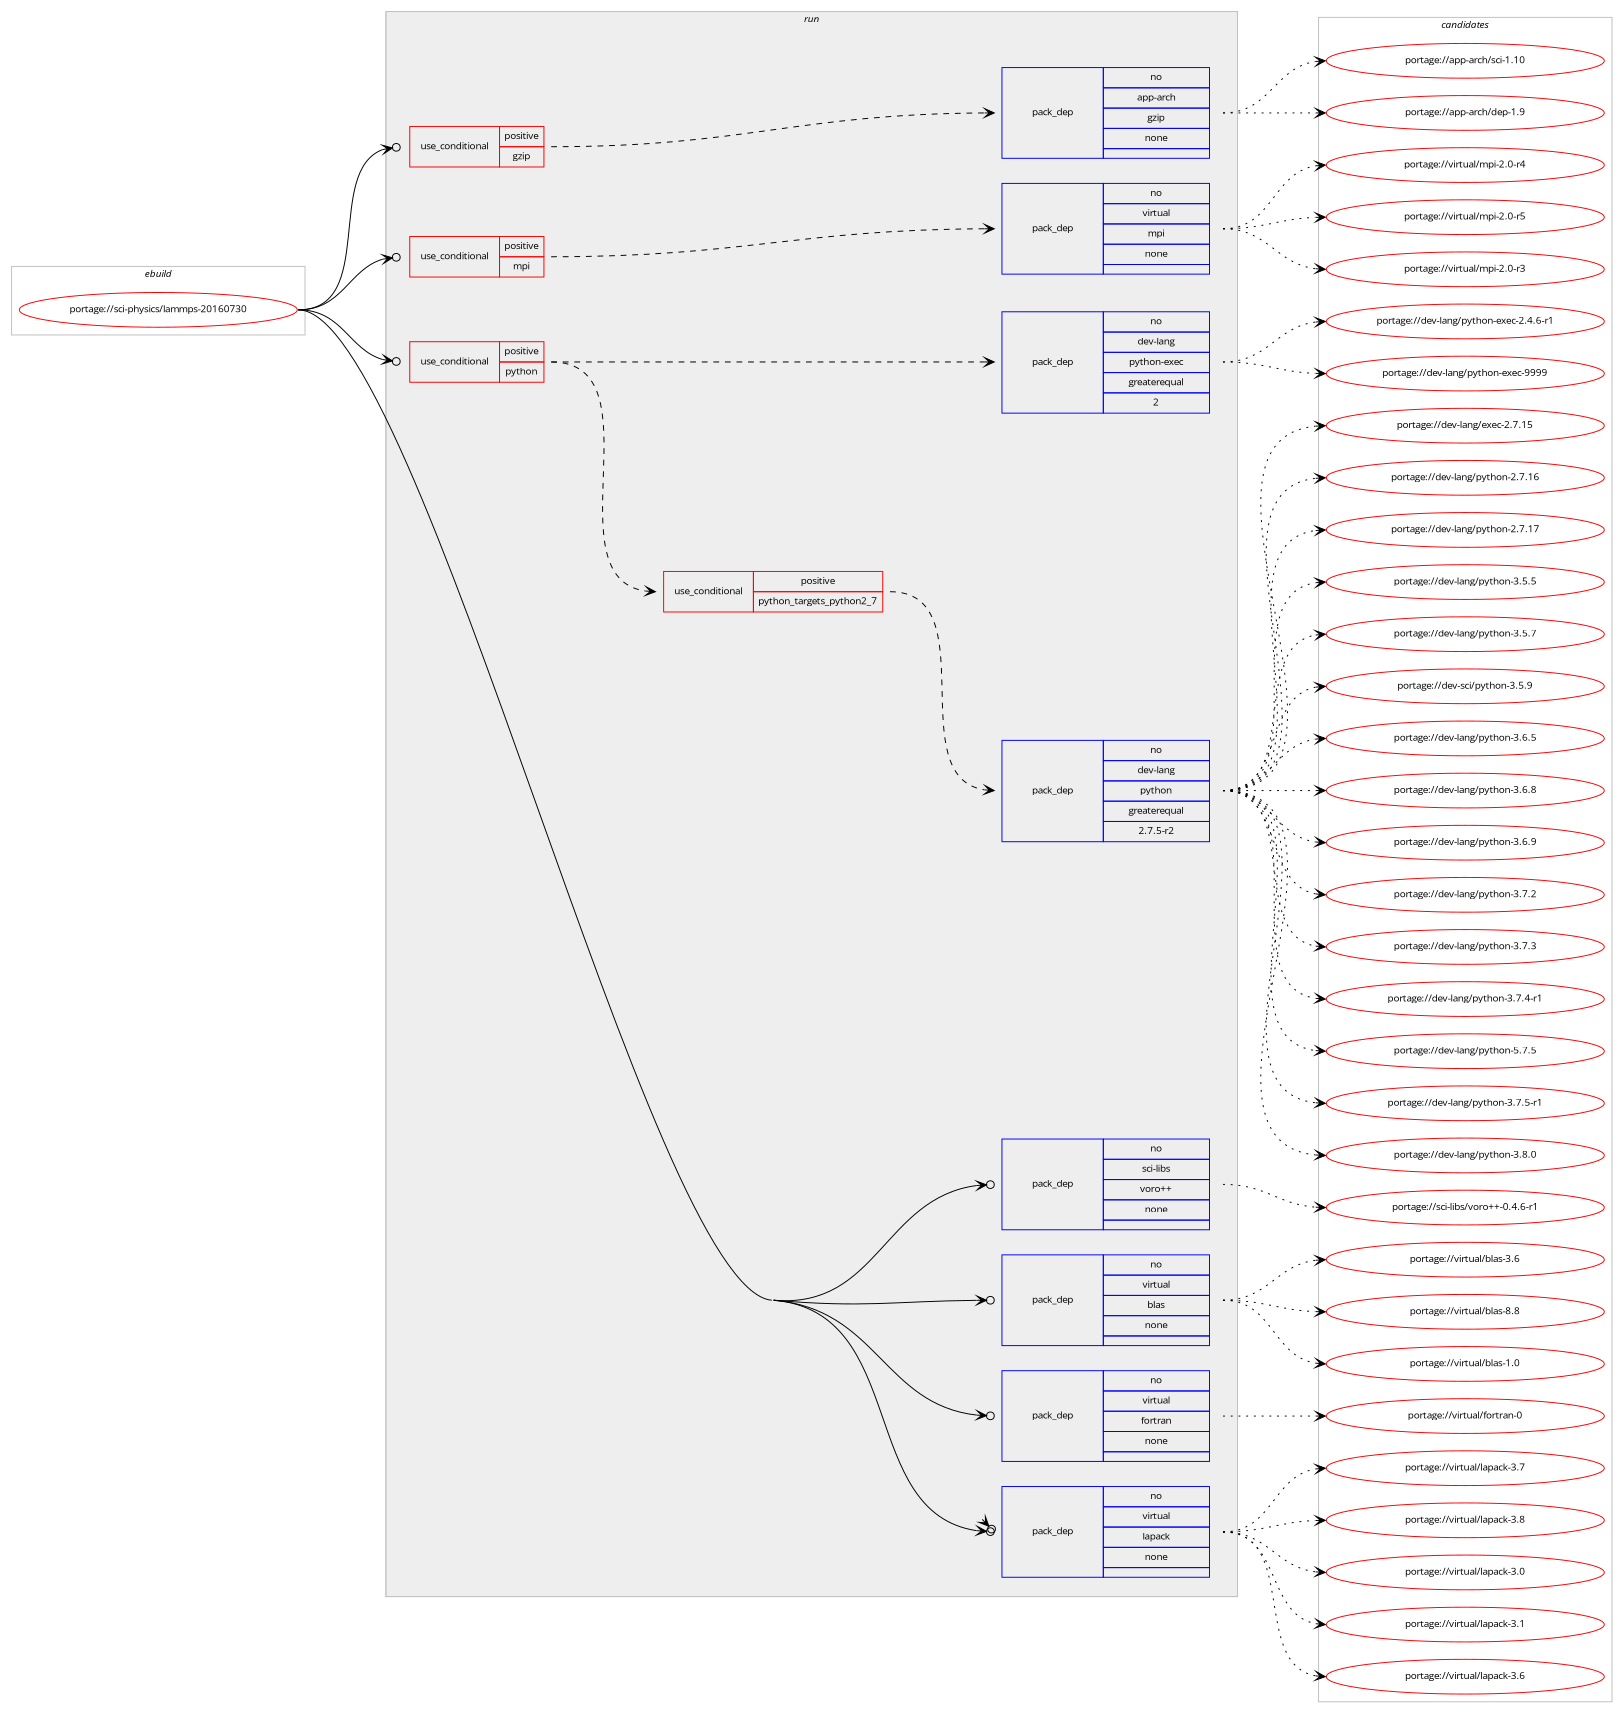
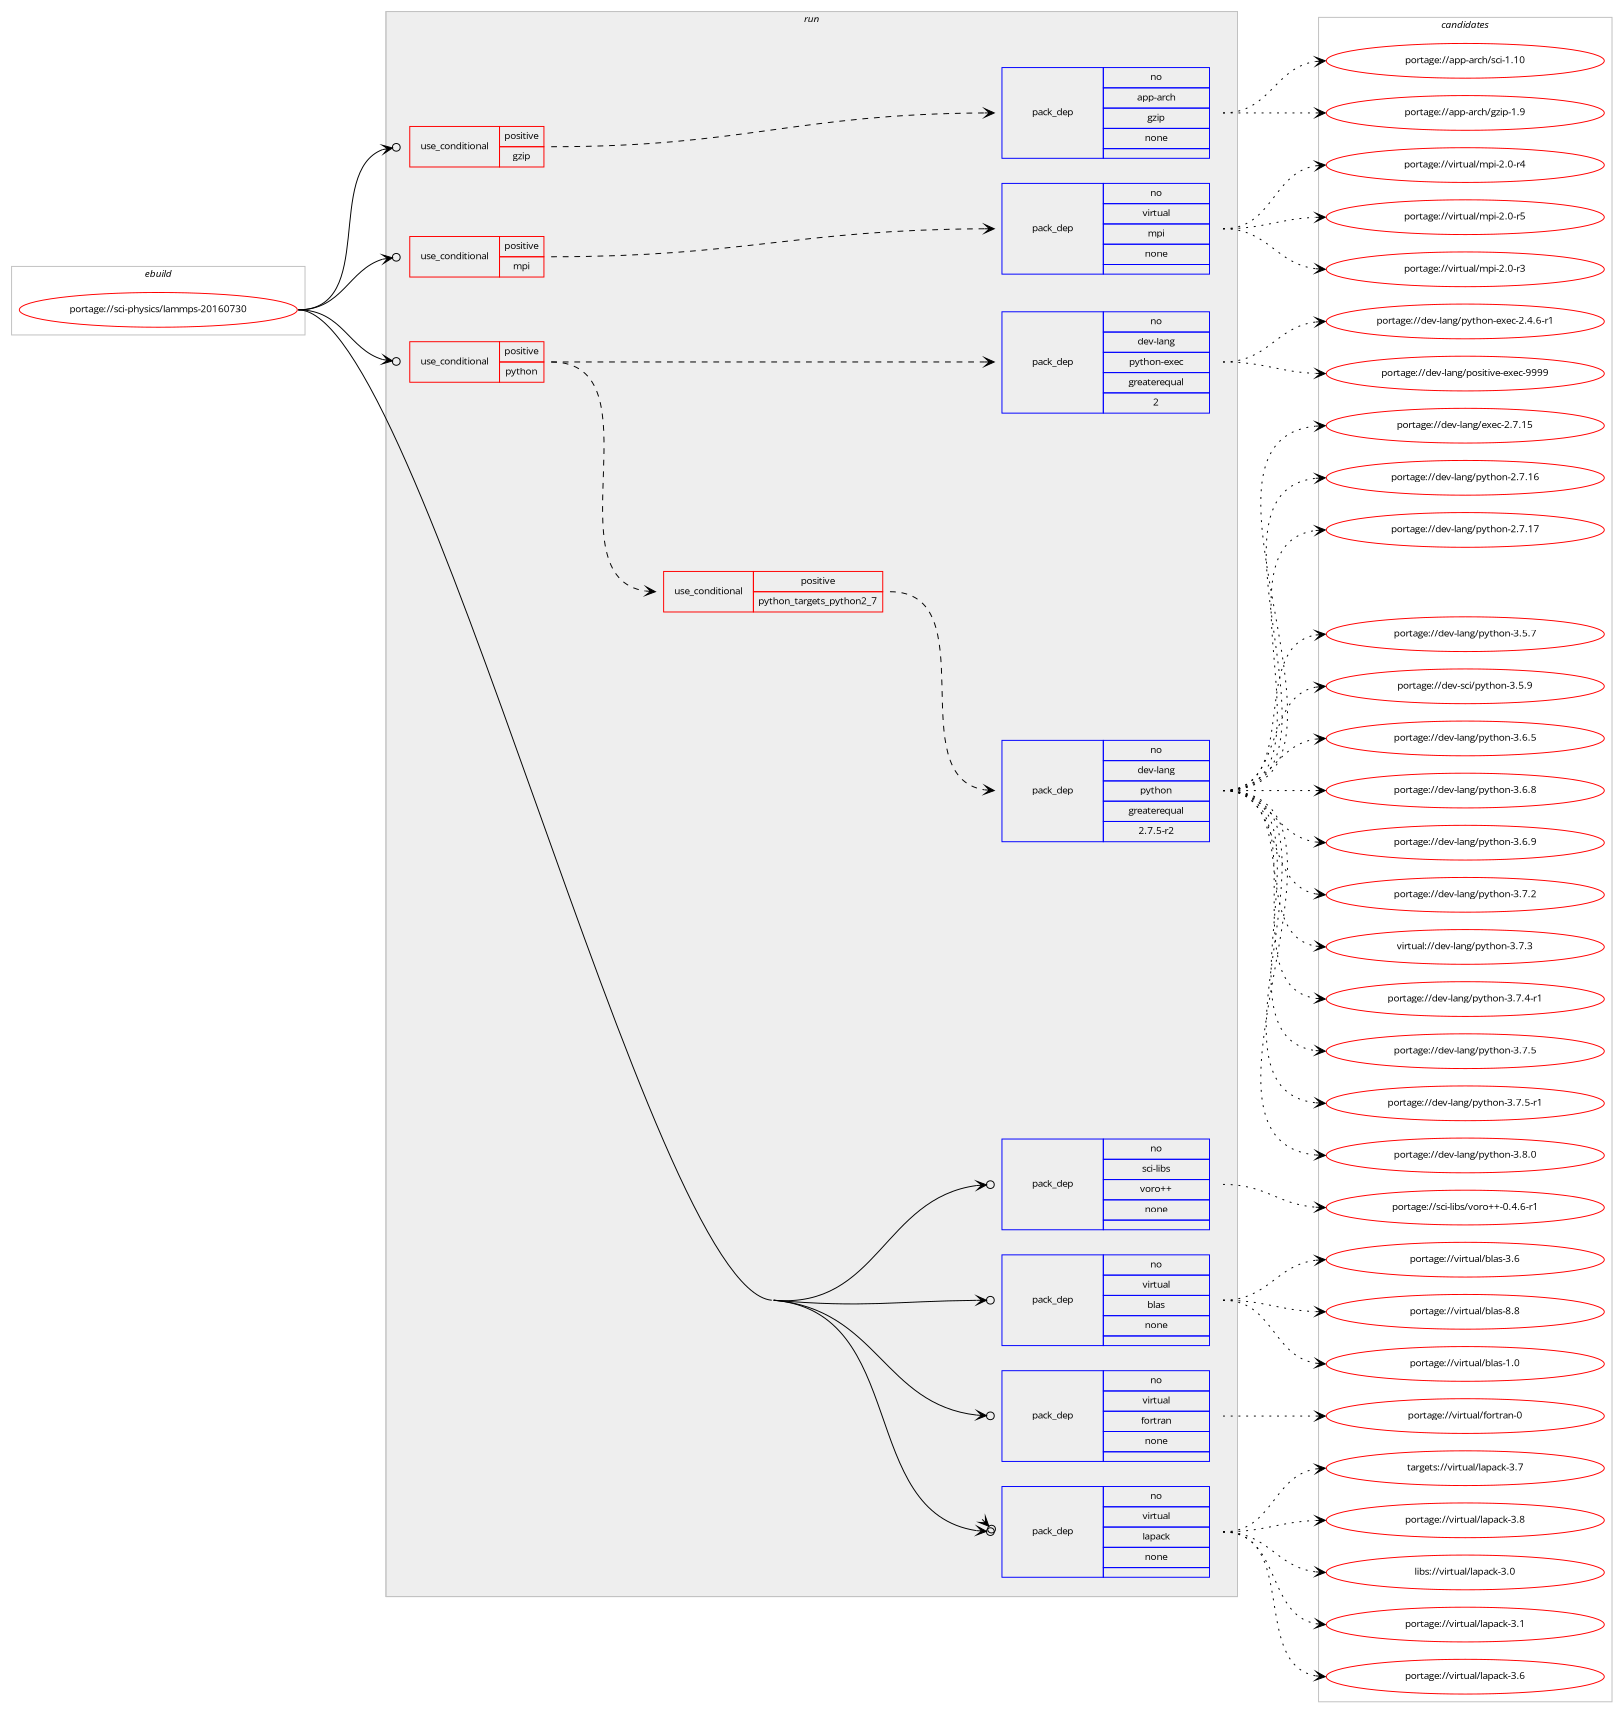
node "portage://app-arch/dep-1.9": label "portage://app-arch/dep-1.9" -> "portage://app-arch/gzip-1.9"
node "portage://dev-lang/python-exec-9999": label "portage://dev-lang/python-exec-9999" -> "portage://dev-lang/positive-exec-9999"
node "portage://dev-lang/python-3.5.5": removed
node "portage://dev-lang/python-3.7.3": label "portage://dev-lang/python-3.7.3" -> "virtual://dev-lang/python-3.7.3"
node "portage://dev-lang/python-5.7.5": label "portage://dev-lang/python-5.7.5" -> "portage://dev-lang/python-3.7.5"
node "portage://virtual/lapack-3.7": label "portage://virtual/lapack-3.7" -> "targets://virtual/lapack-3.7"
node "portage://virtual/lapack-3.0": label "portage://virtual/lapack-3.0" -> "libs://virtual/lapack-3.0"
